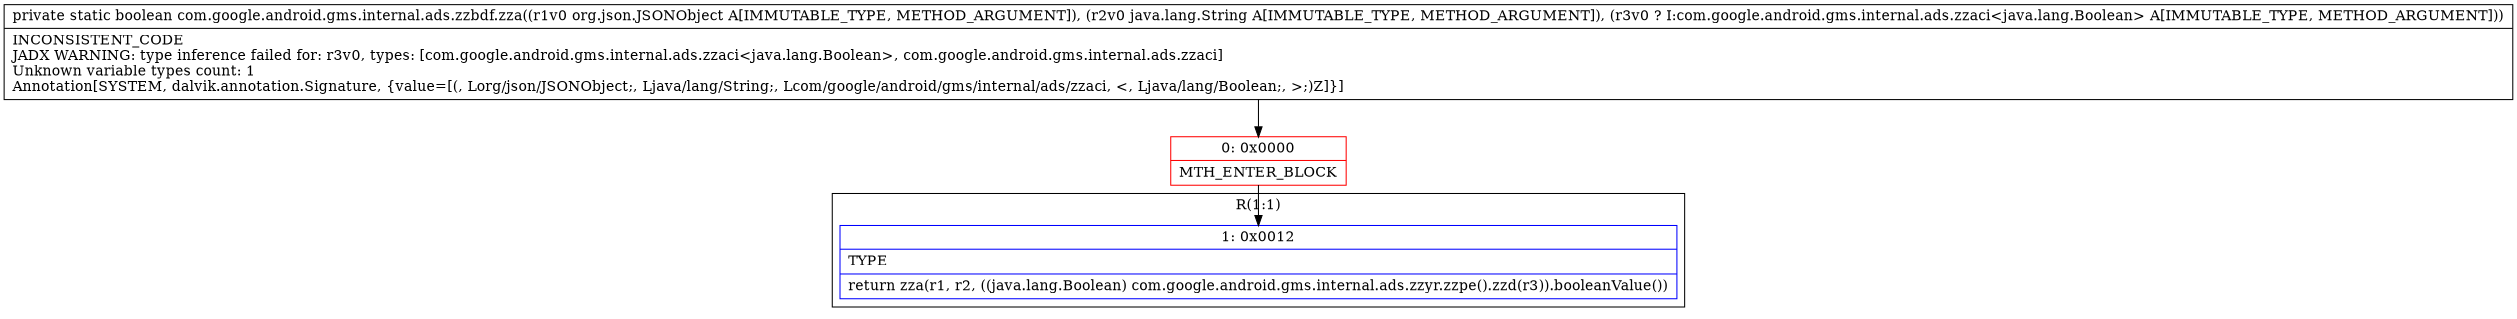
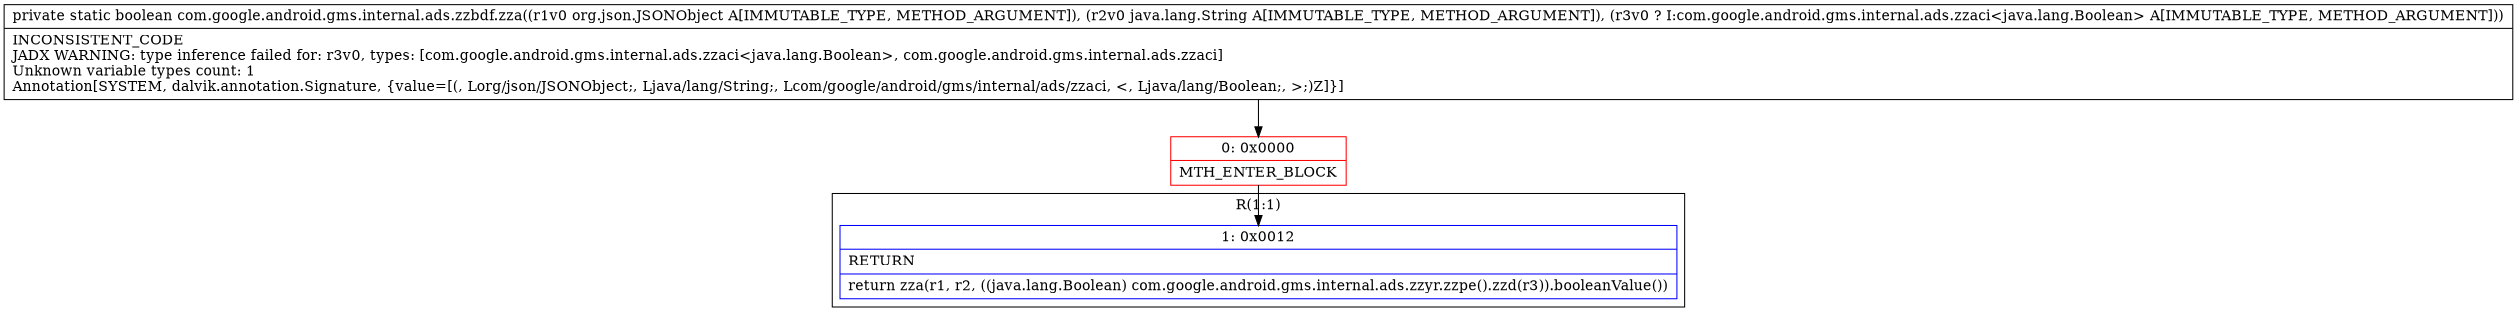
node "1: 0x0012": text "TYPE" -> "RETURN"
